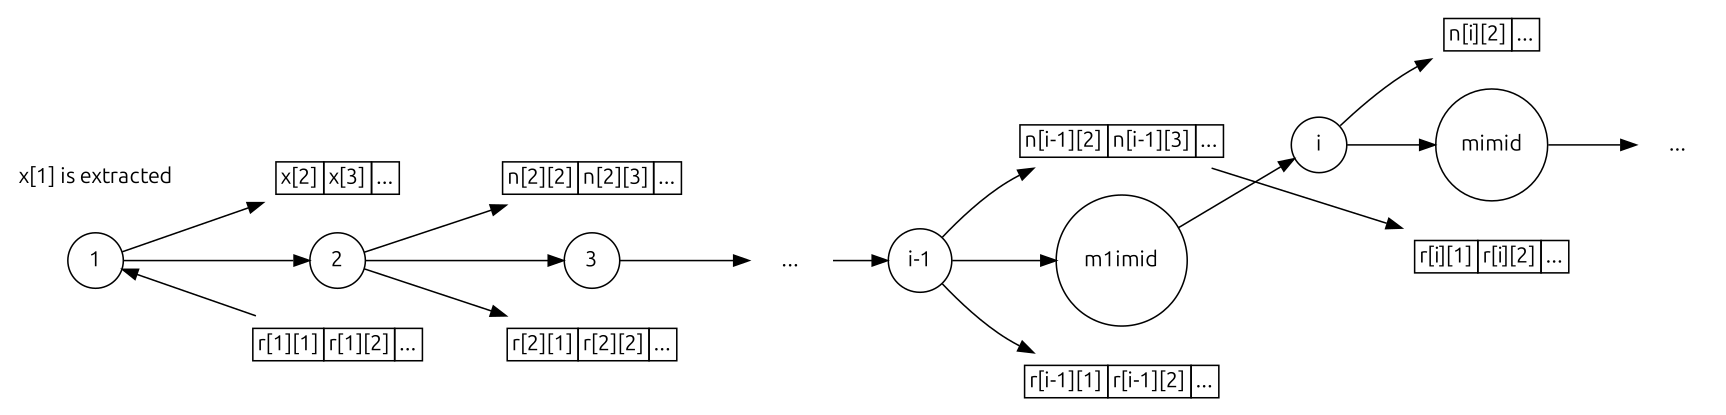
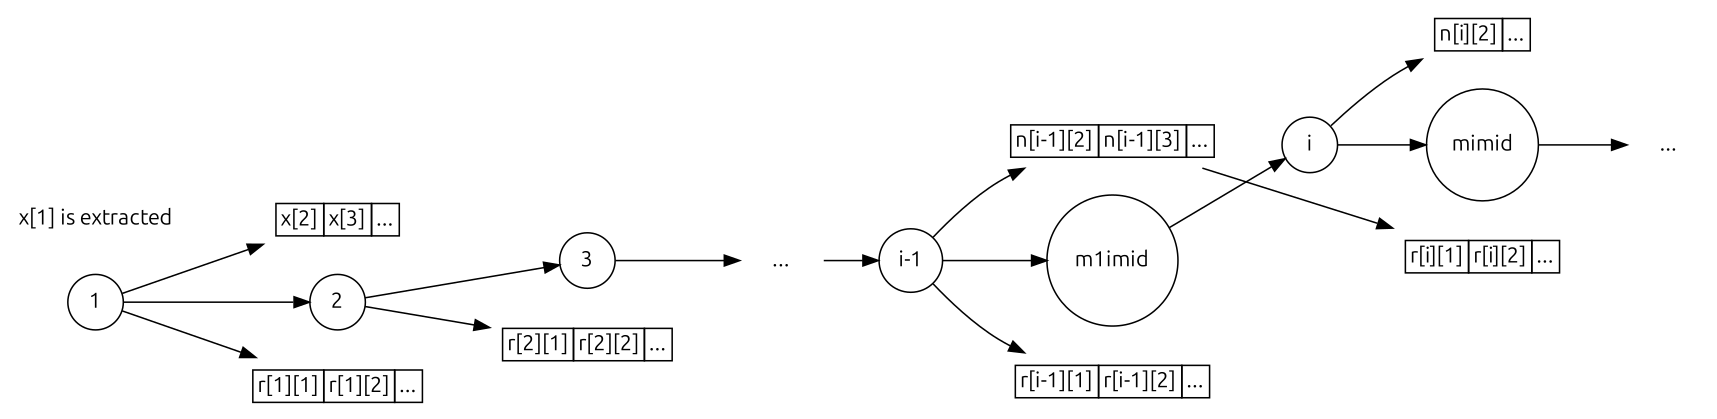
node "n[2][2]": removed
edge "r[1][1]" -> "1": reversed
